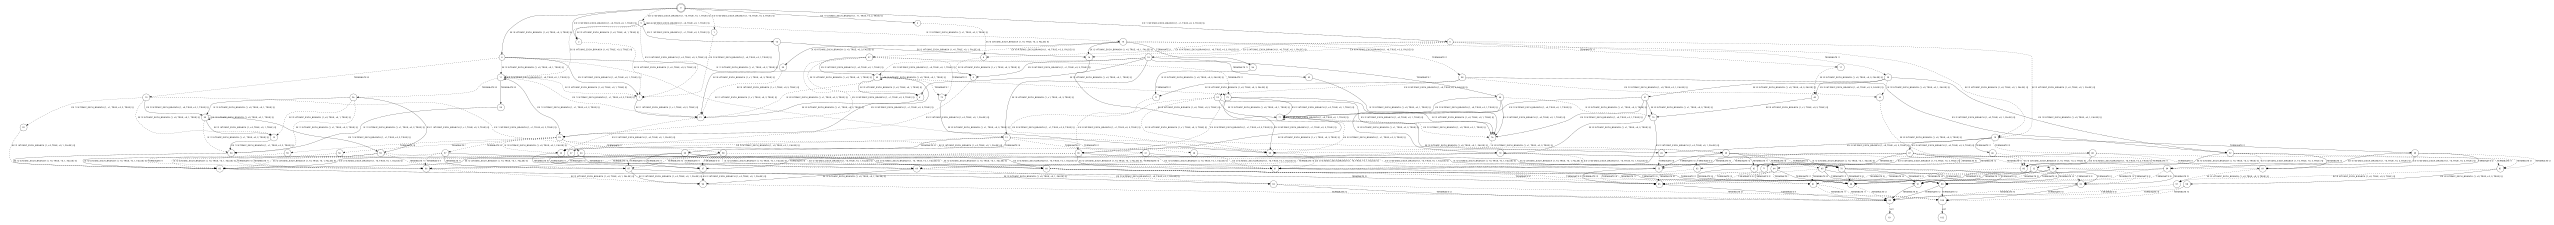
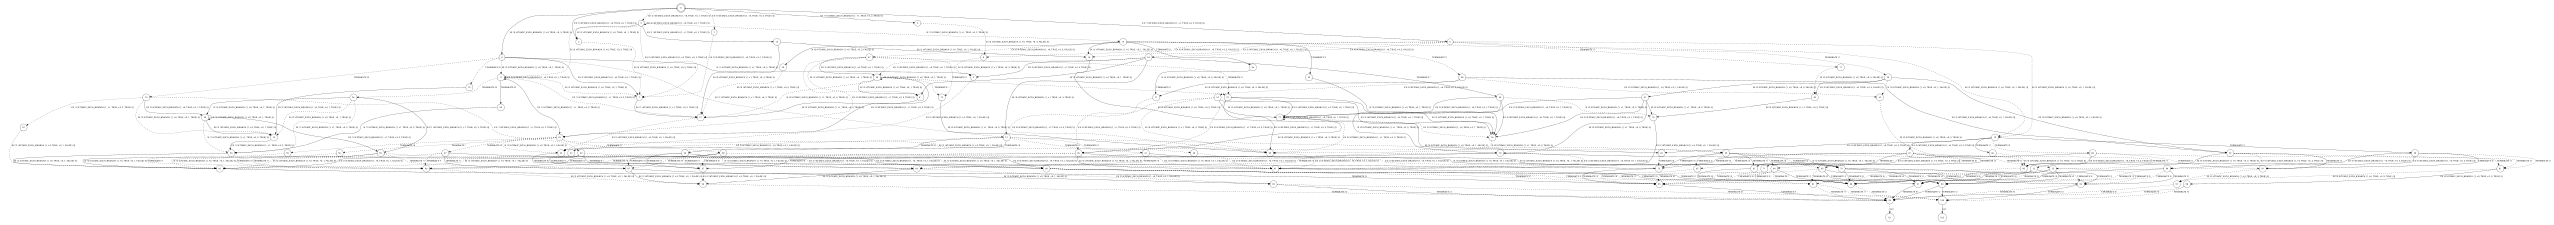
edge "18" -> "42": now "15" -> "42"
node "10": added
edge "30" -> "60": style solid -> dashed
